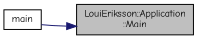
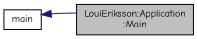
edge "main" -> "LouiEriksson::Application ::Main": reversed
